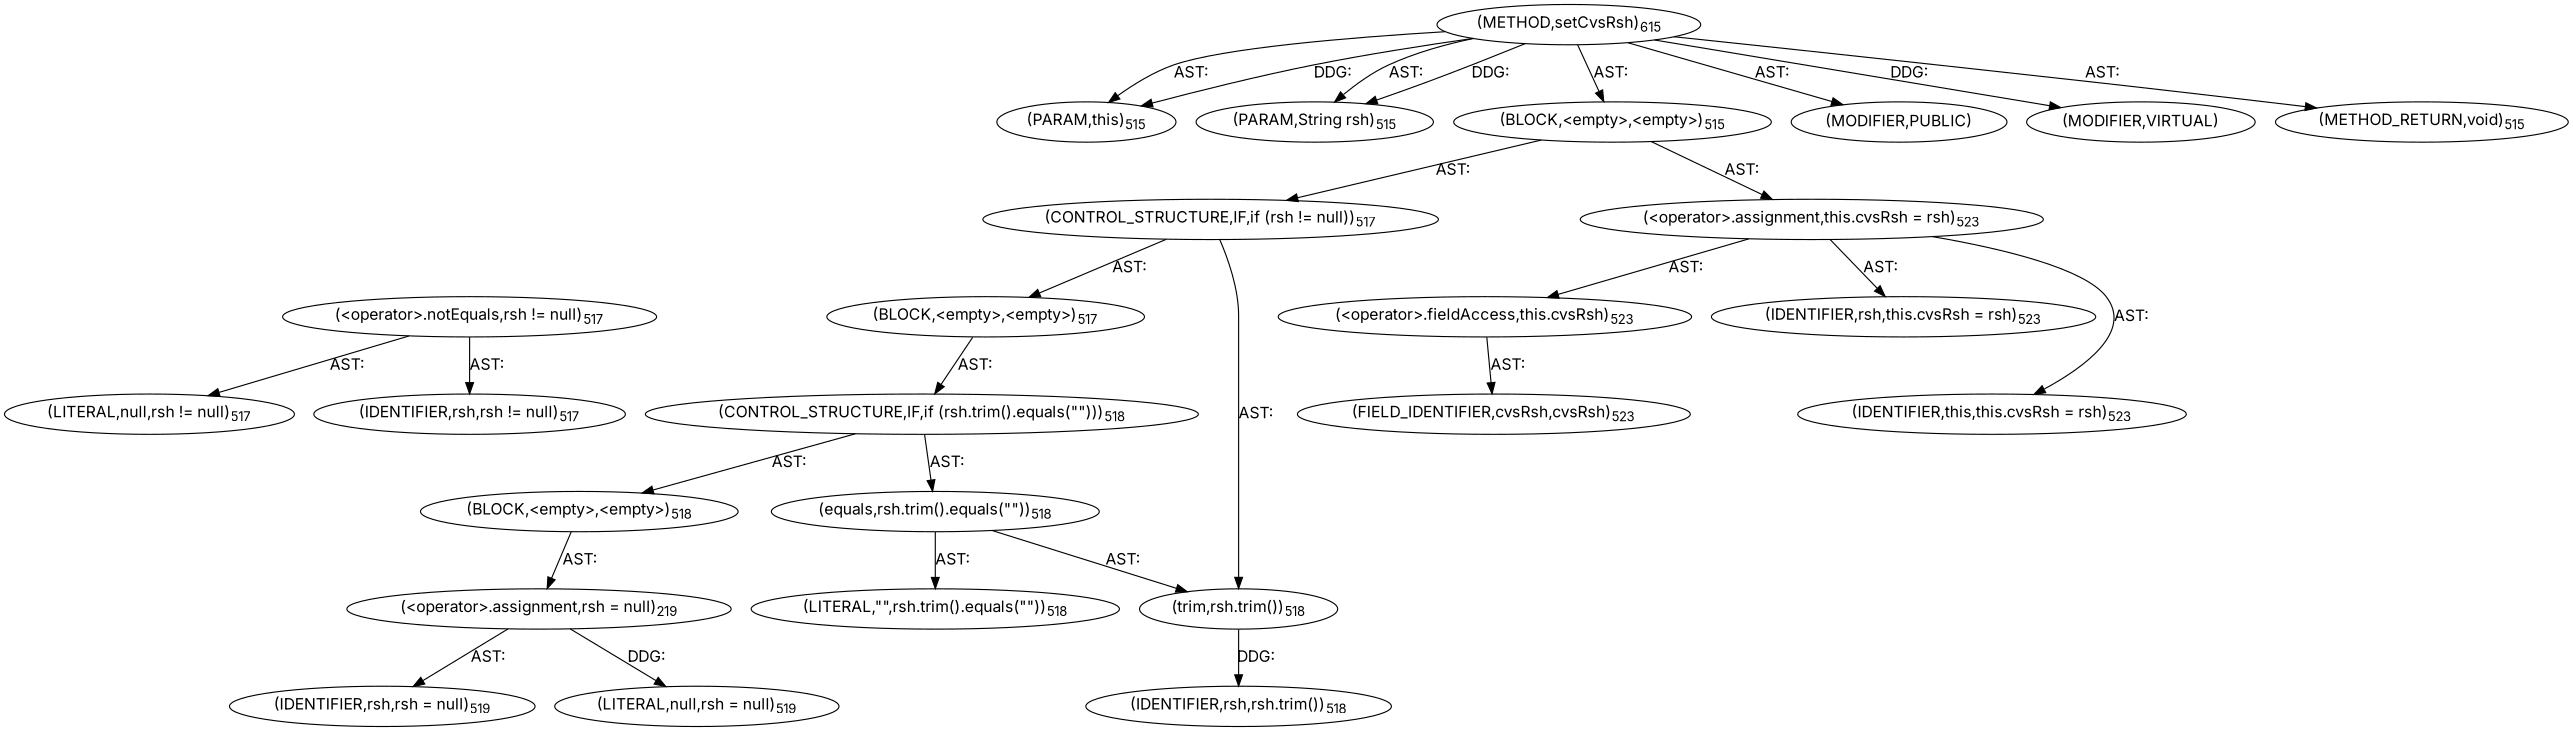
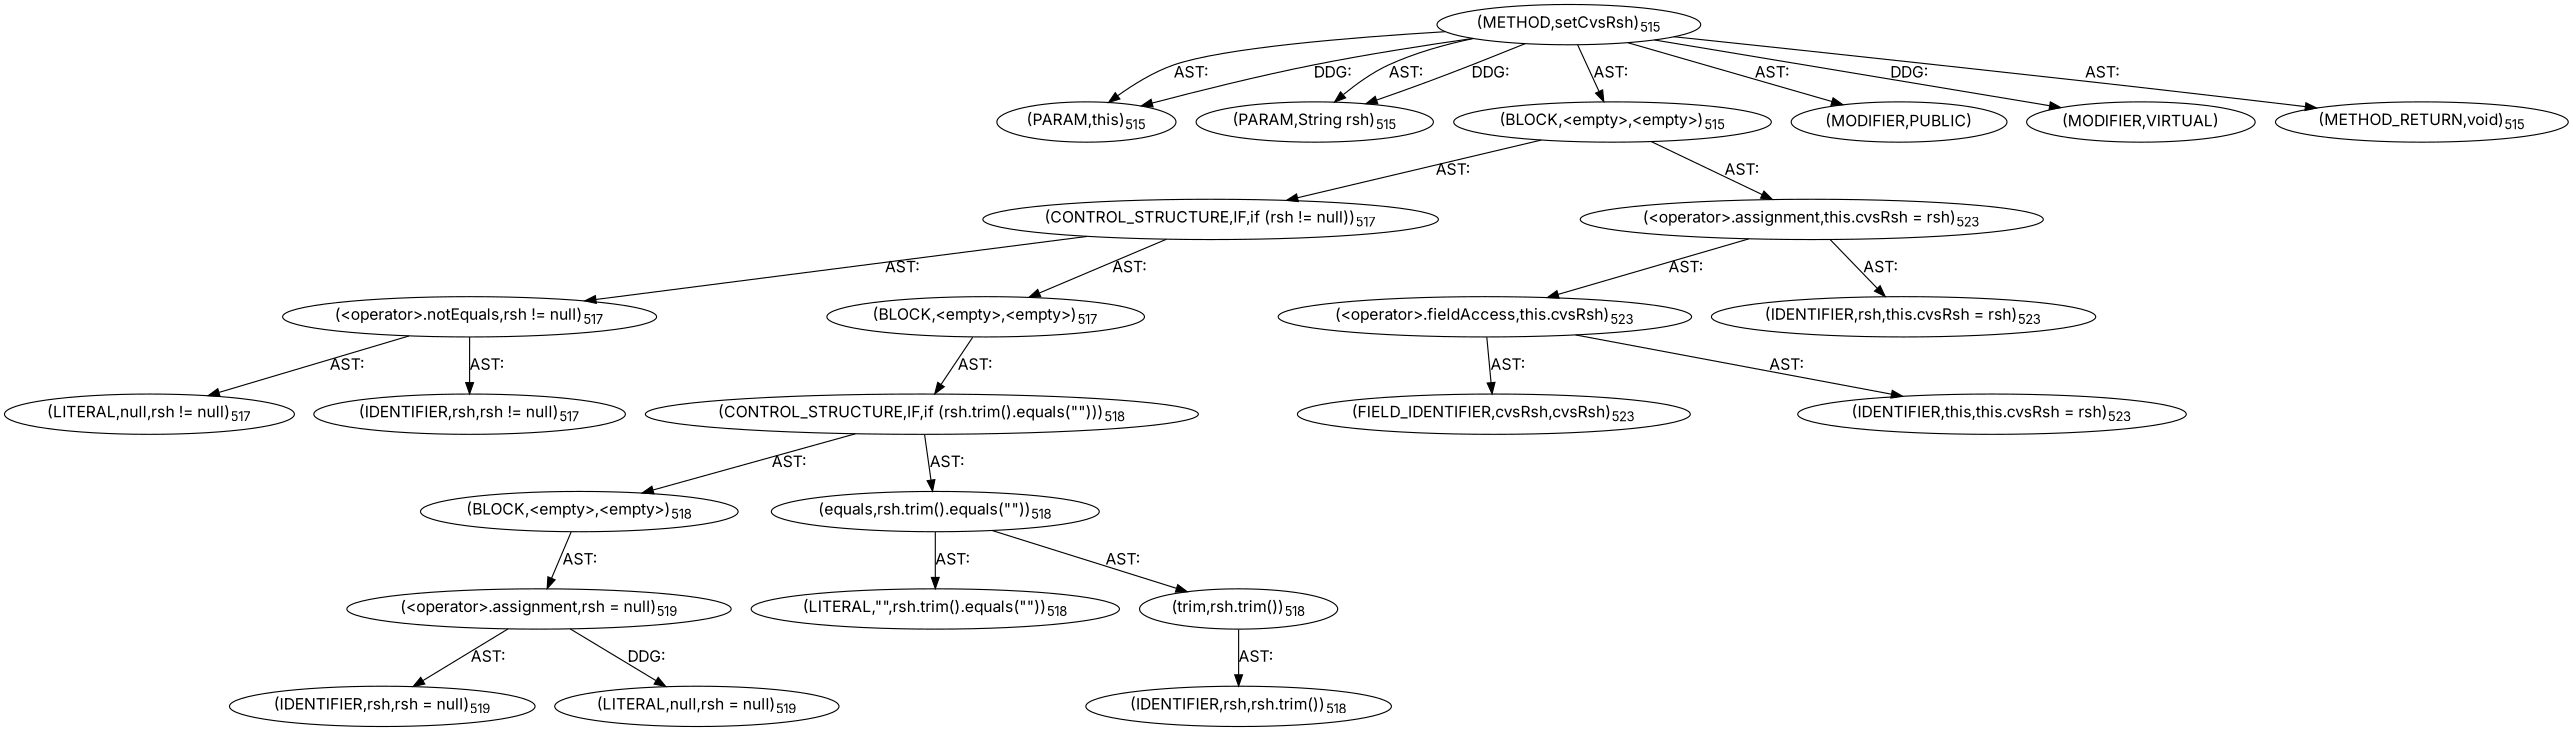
node "(METHOD,setCvsRsh)": text "615" -> "515"
edge "(<operator>.assignment,this.cvsRsh = rsh)" -> "(IDENTIFIER,this,this.cvsRsh = rsh)": now "(<operator>.fieldAccess,this.cvsRsh)" -> "(IDENTIFIER,this,this.cvsRsh = rsh)"
edge "(CONTROL_STRUCTURE,IF,if (rsh != null))" -> "(trim,rsh.trim())": now "(CONTROL_STRUCTURE,IF,if (rsh != null))" -> "(<operator>.notEquals,rsh != null)"
node "(<operator>.assignment,rsh = null)": text "219" -> "519"
edge "(trim,rsh.trim())" -> "(IDENTIFIER,rsh,rsh.trim())": label "DDG: " -> "AST: "
